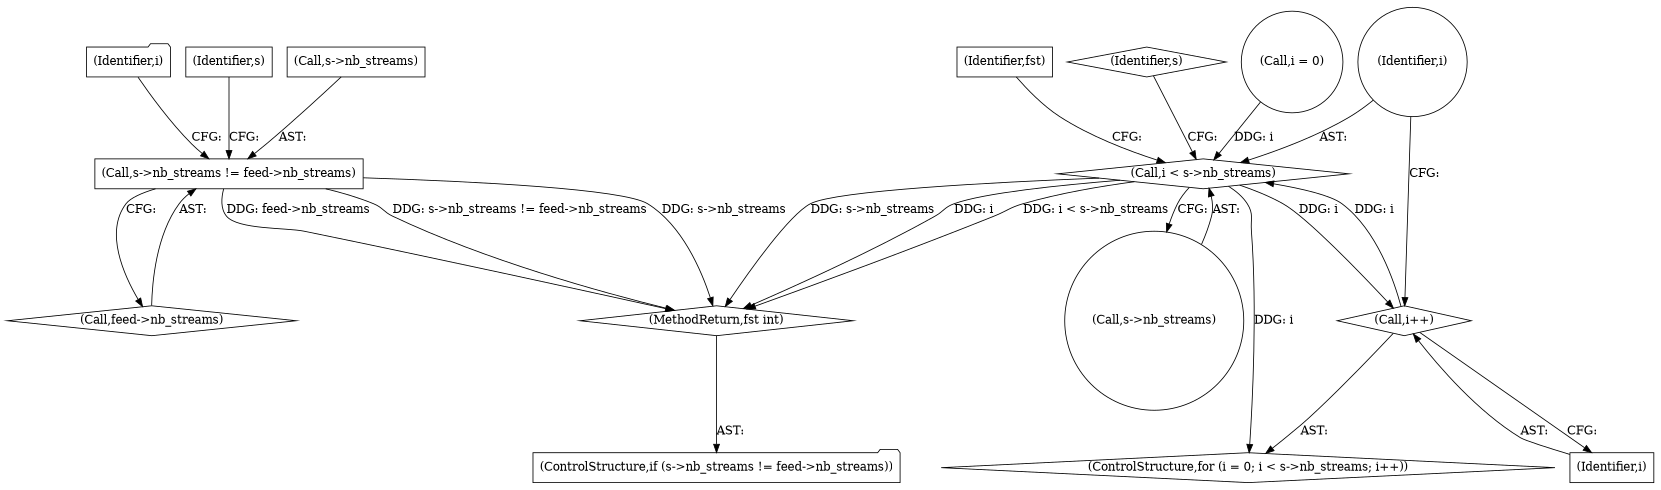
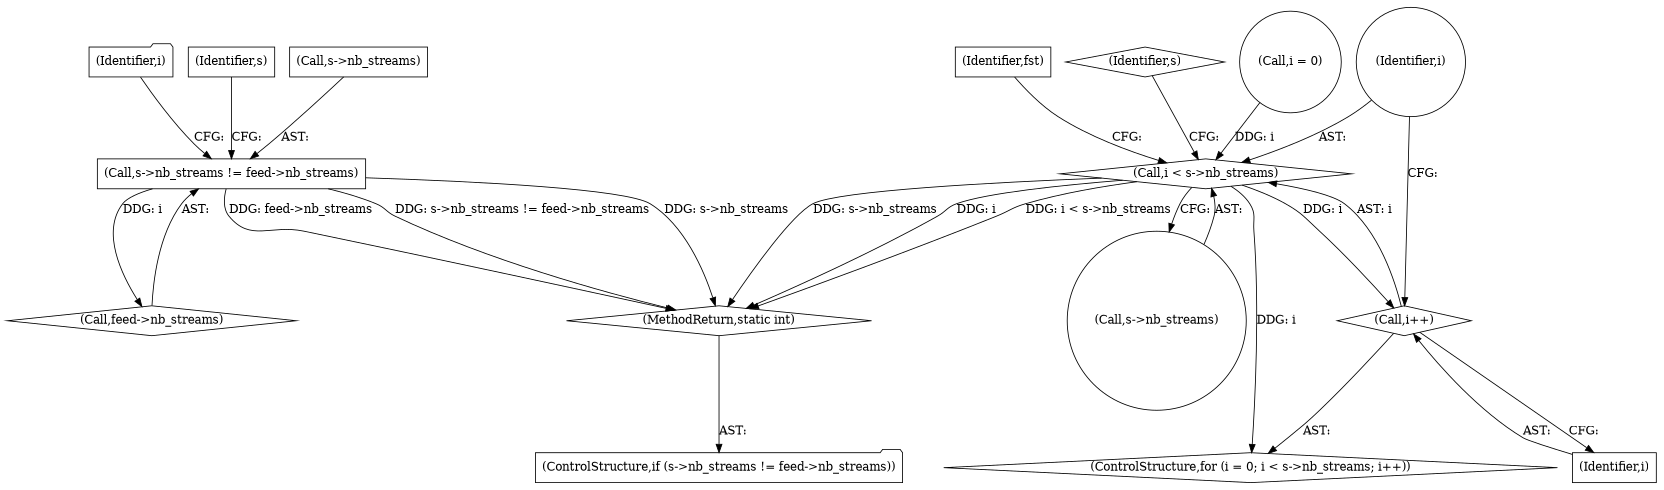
edge "(Call,s->nb_streams != feed->nb_streams)" -> "(Call,feed->nb_streams)": label "CFG: " -> "DDG: i"
edge "(Call,i++)" -> "(Call,i < s->nb_streams)": label "DDG: i" -> "AST: i"
node "(MethodReturn,fst int)": label "(MethodReturn,fst int)" -> "(MethodReturn,static int)"
